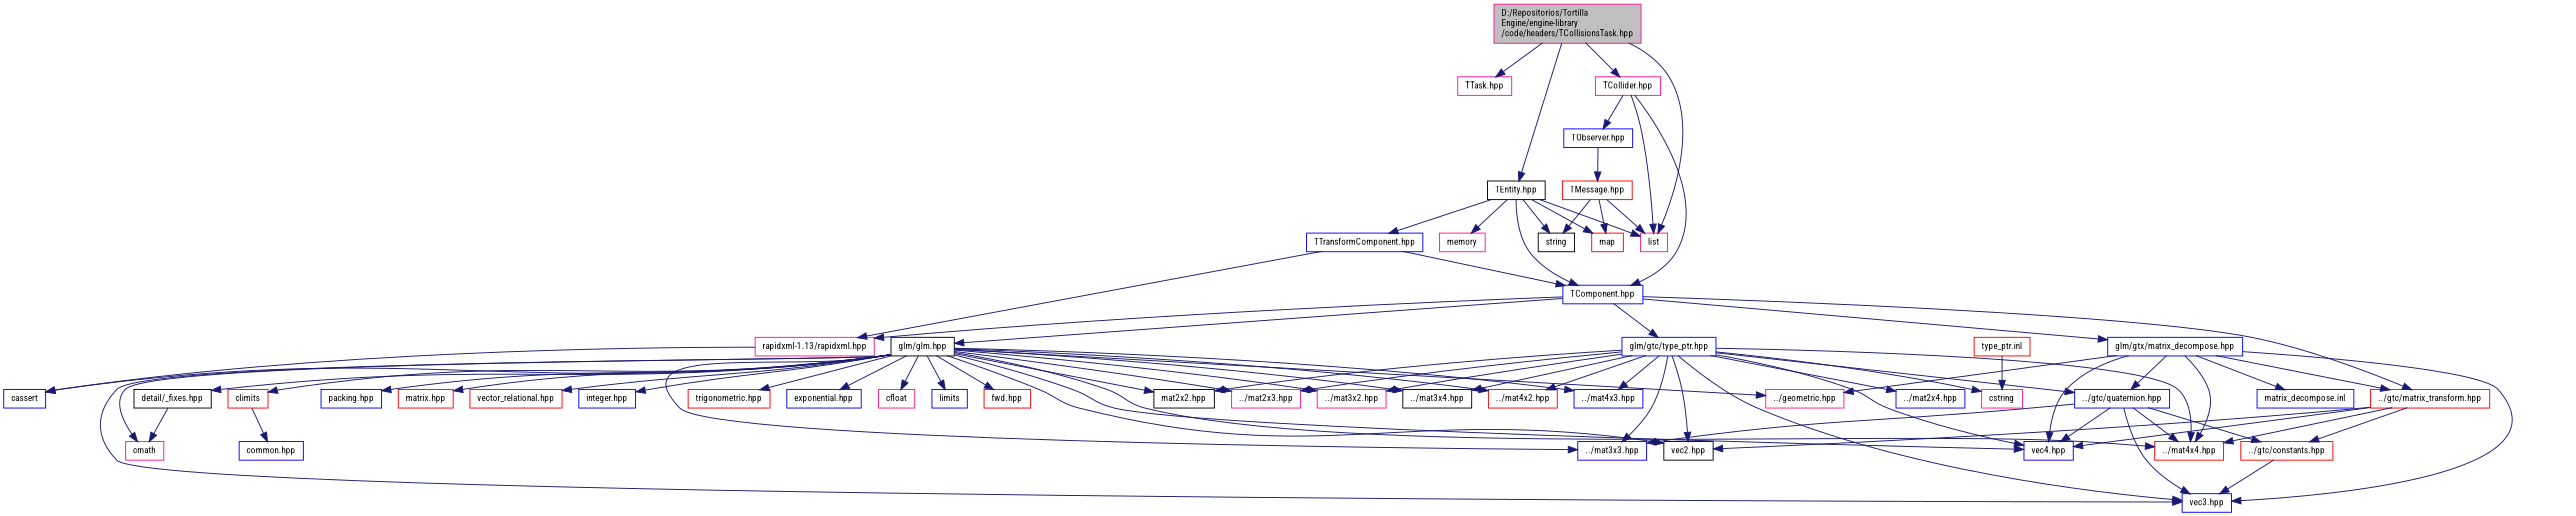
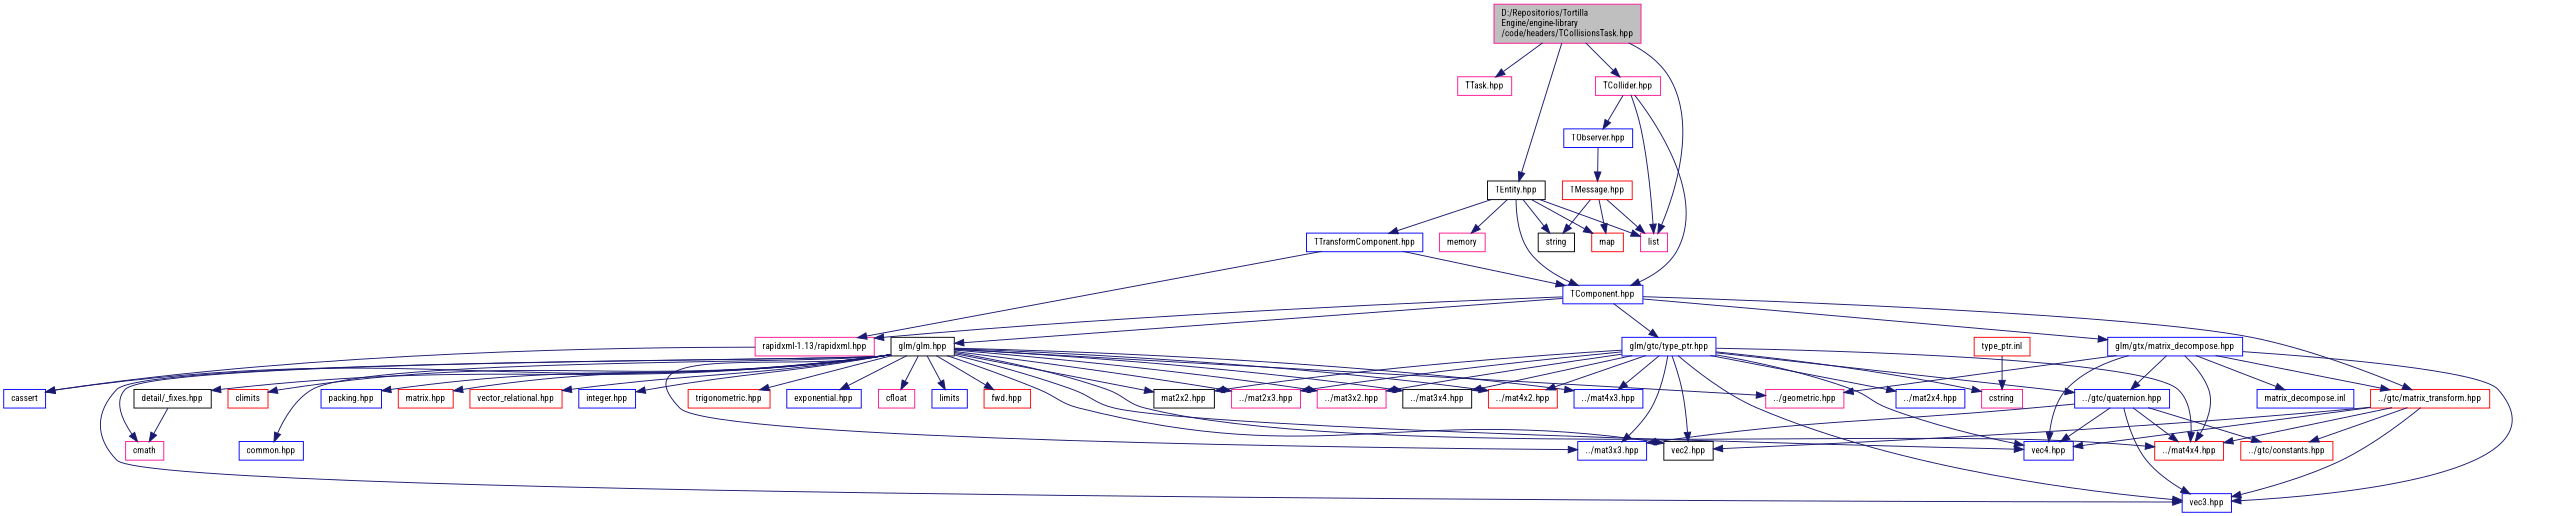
edge "climits" -> "common.hpp": now "glm/glm.hpp" -> "common.hpp"
edge "../gtc/constants.hpp" -> "vec3.hpp": now "../gtc/matrix_transform.hpp" -> "vec3.hpp"
